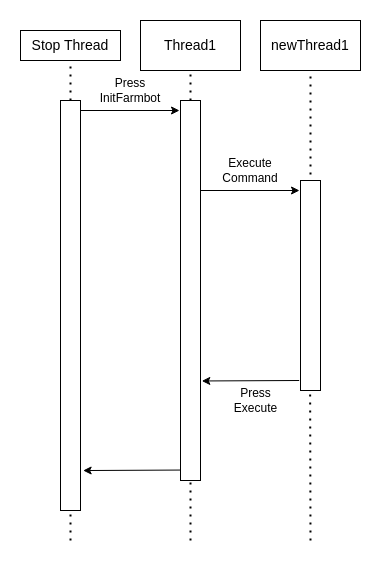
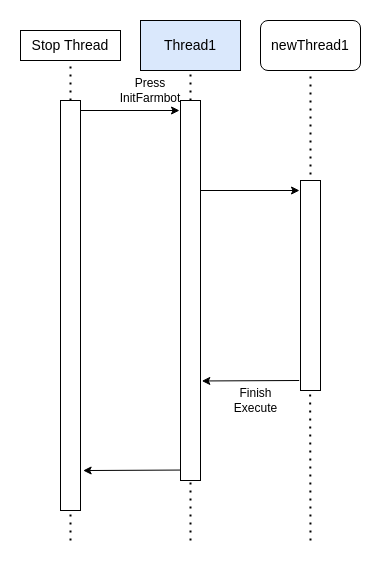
node "Thread1": fillcolor #ffffff -> #dae8fc
node "newThread1": shape rectangle -> rounded rectangle
node "Press InitFarmbot": moved (131, 91) -> (151, 91)
node "Execute Command": removed
node "Press Execute": label "Press Execute" -> "Finish Execute"
